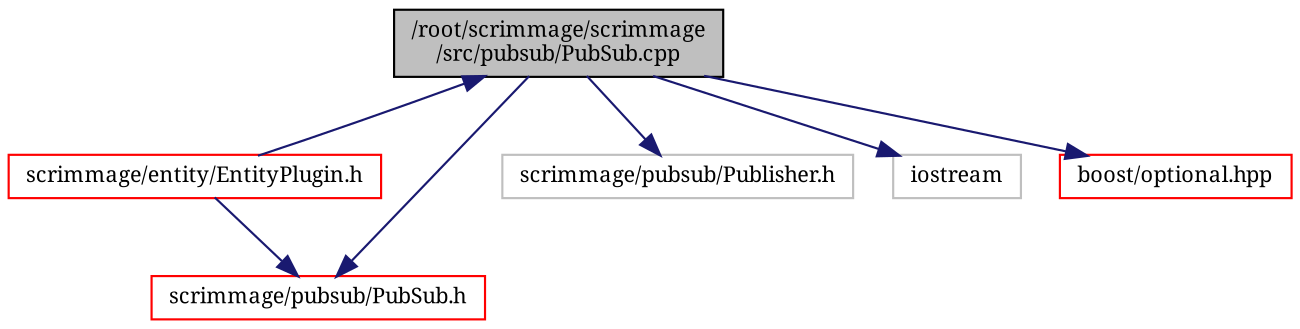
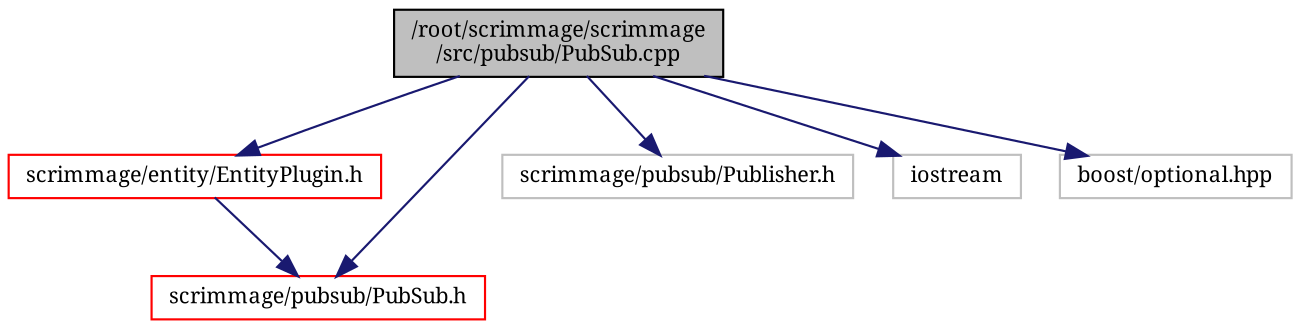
edge "scrimmage/entity/EntityPlugin.h" -> "/root/scrimmage/scrimmage /src/pubsub/PubSub.cpp": reversed
node "boost/optional.hpp": color red -> grey75
